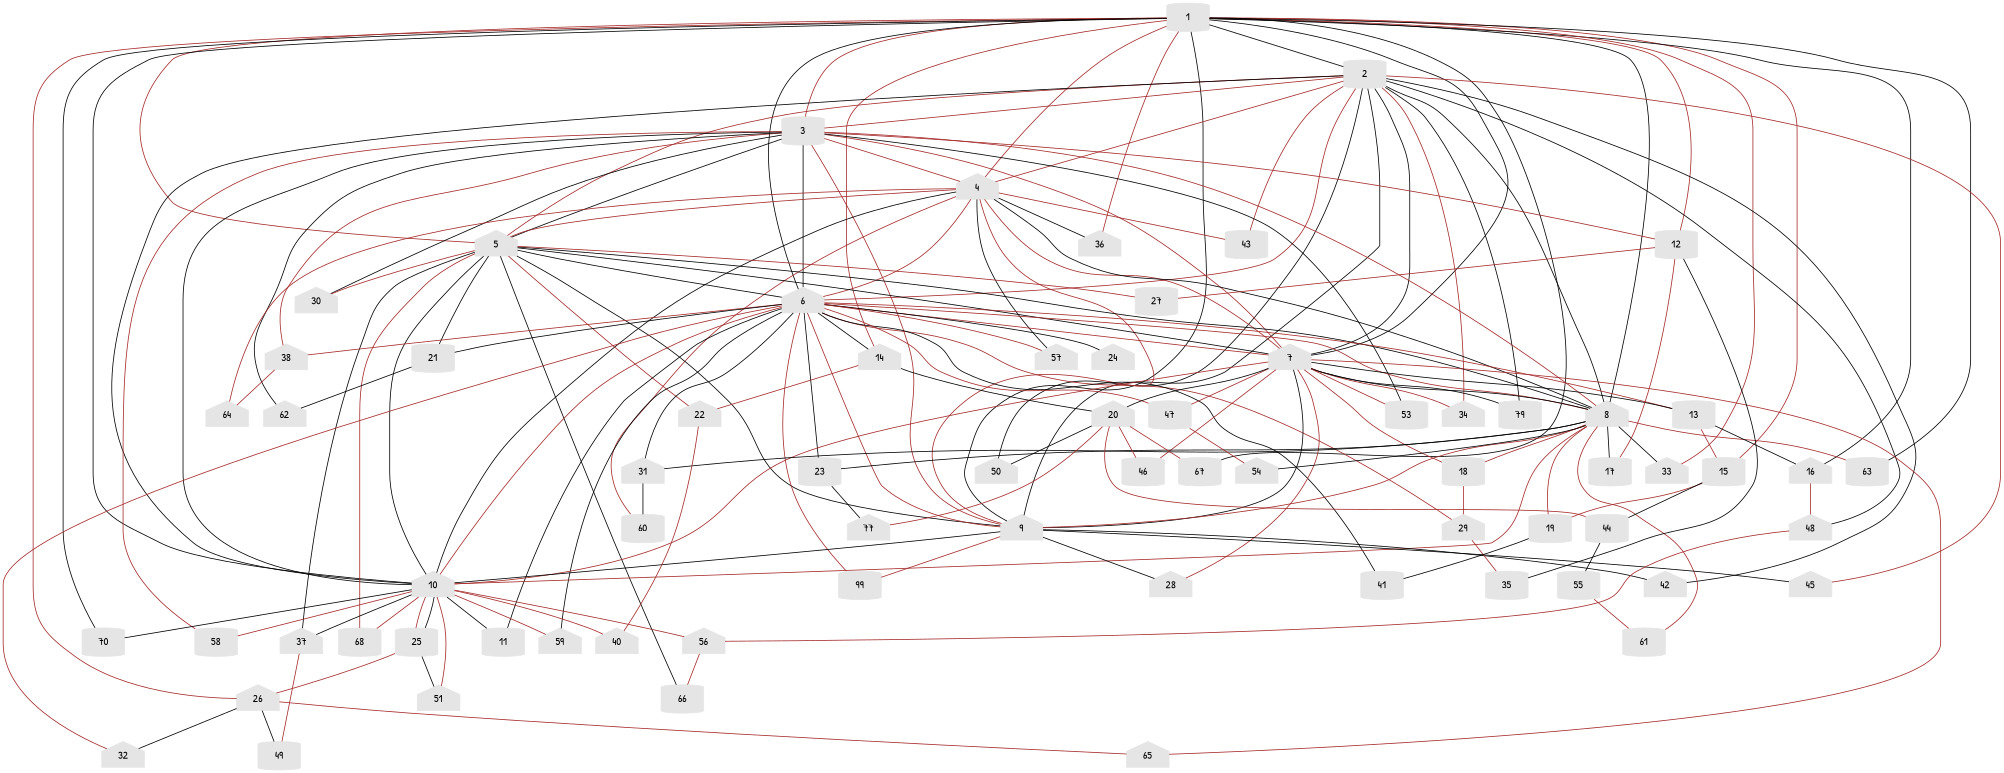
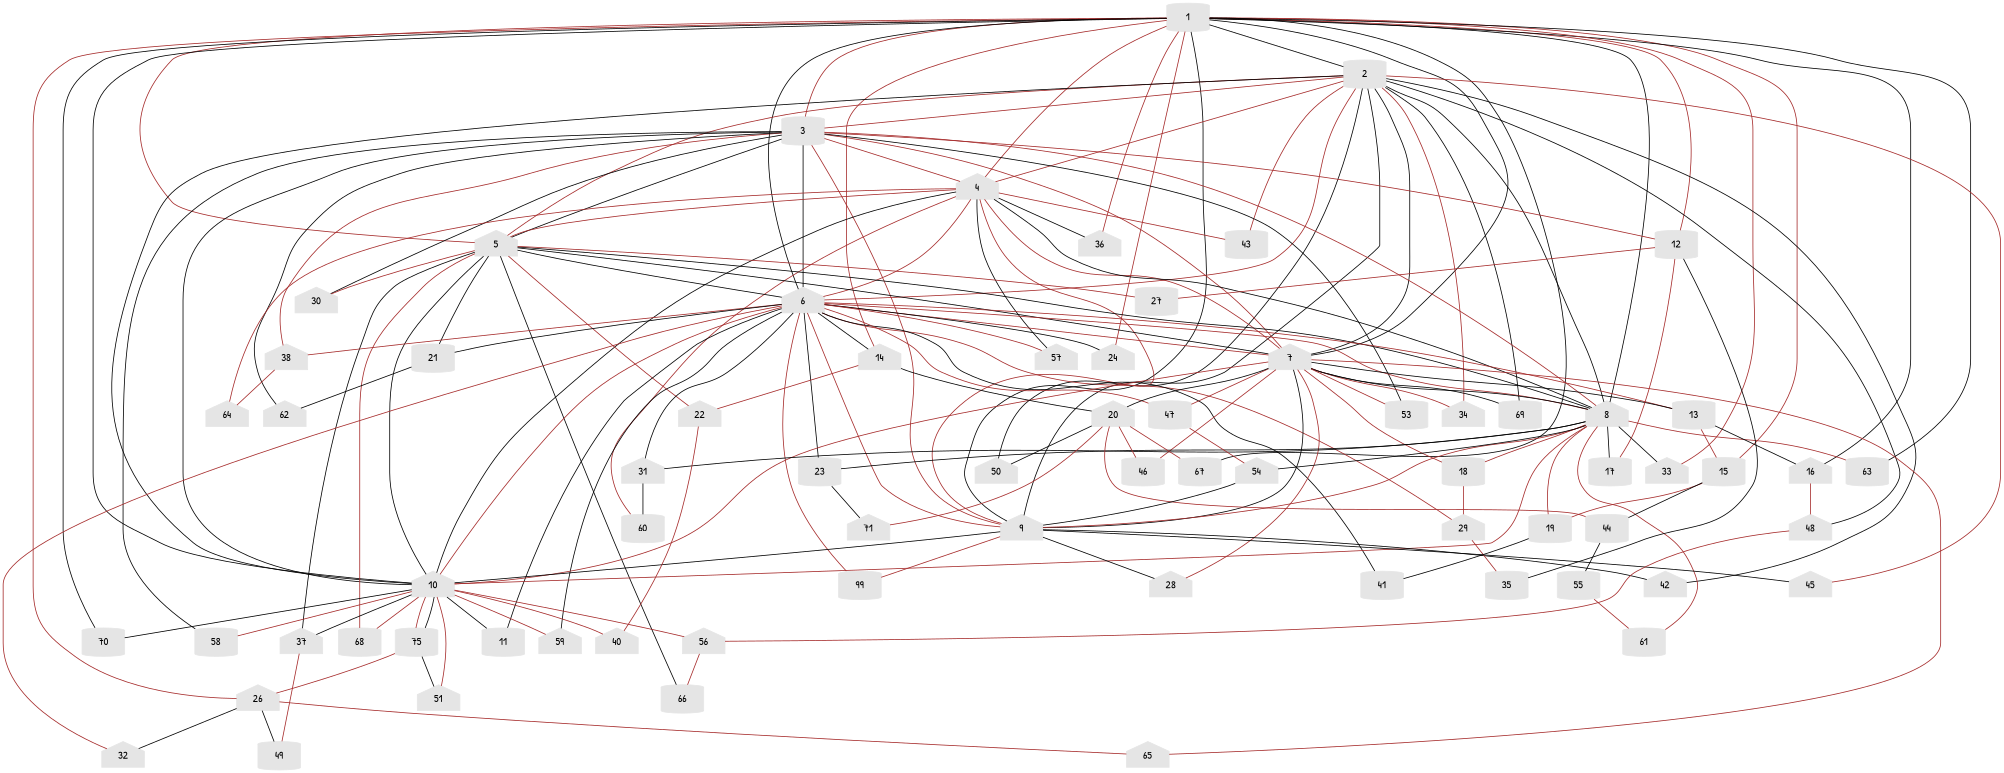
edge "3" -- "58": color brown -> black
edge "1" -- "24": added
node "79": label "79" -> "69"
edge "5" -- "9": now "54" -- "9"
node "77": label "77" -> "71"
node "25": label "25" -> "75"
